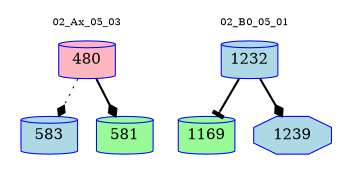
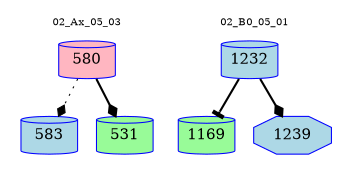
node "480": label "480" -> "580"
node "581": label "581" -> "531"
